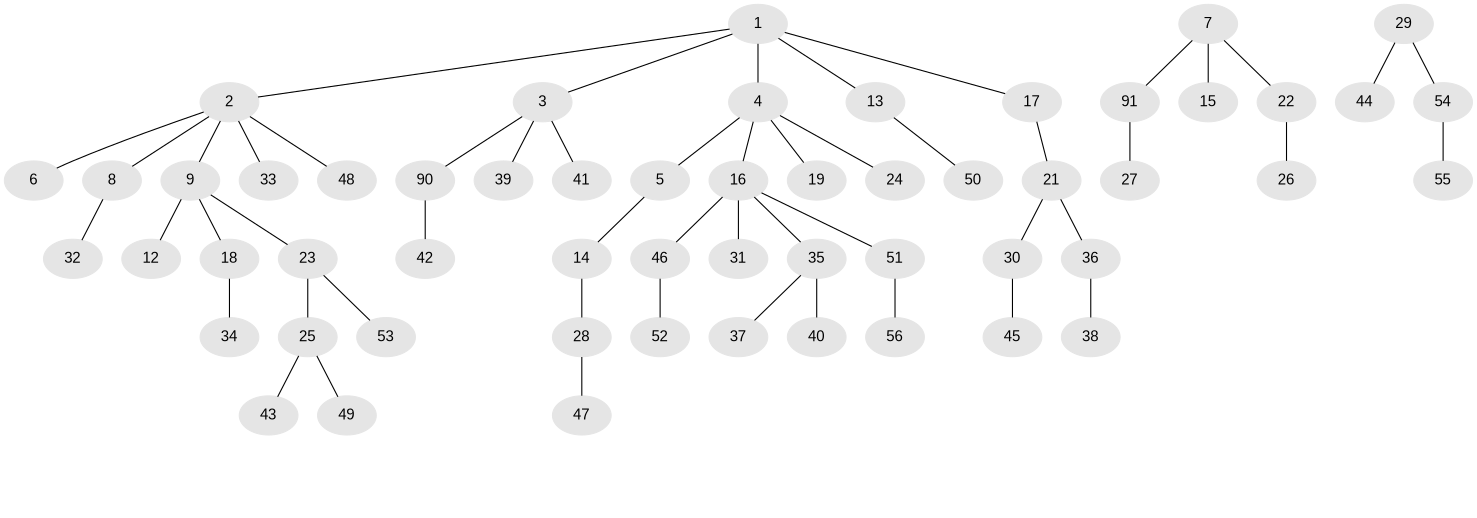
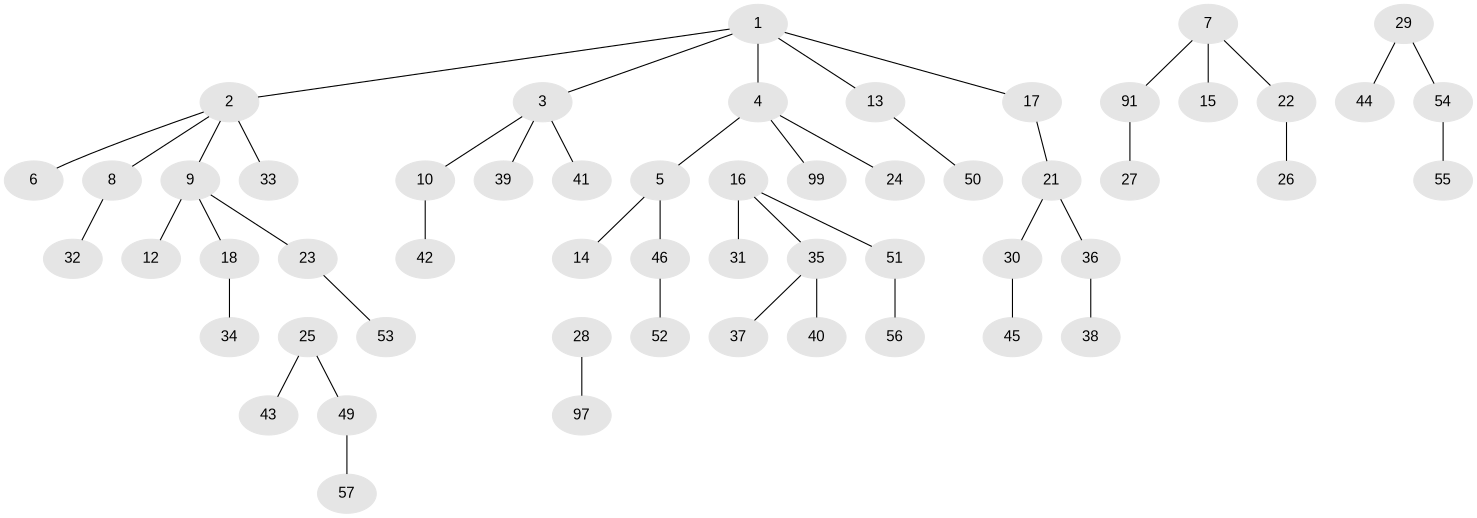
edge "4" -- "16": removed
node "48": removed
node "90": label "90" -> "10"
node "19": label "19" -> "99"
edge "16" -- "46": now "5" -- "46"
edge "23" -- "25": removed
edge "14" -- "28": removed
node "47": label "47" -> "97"
node "57": added
